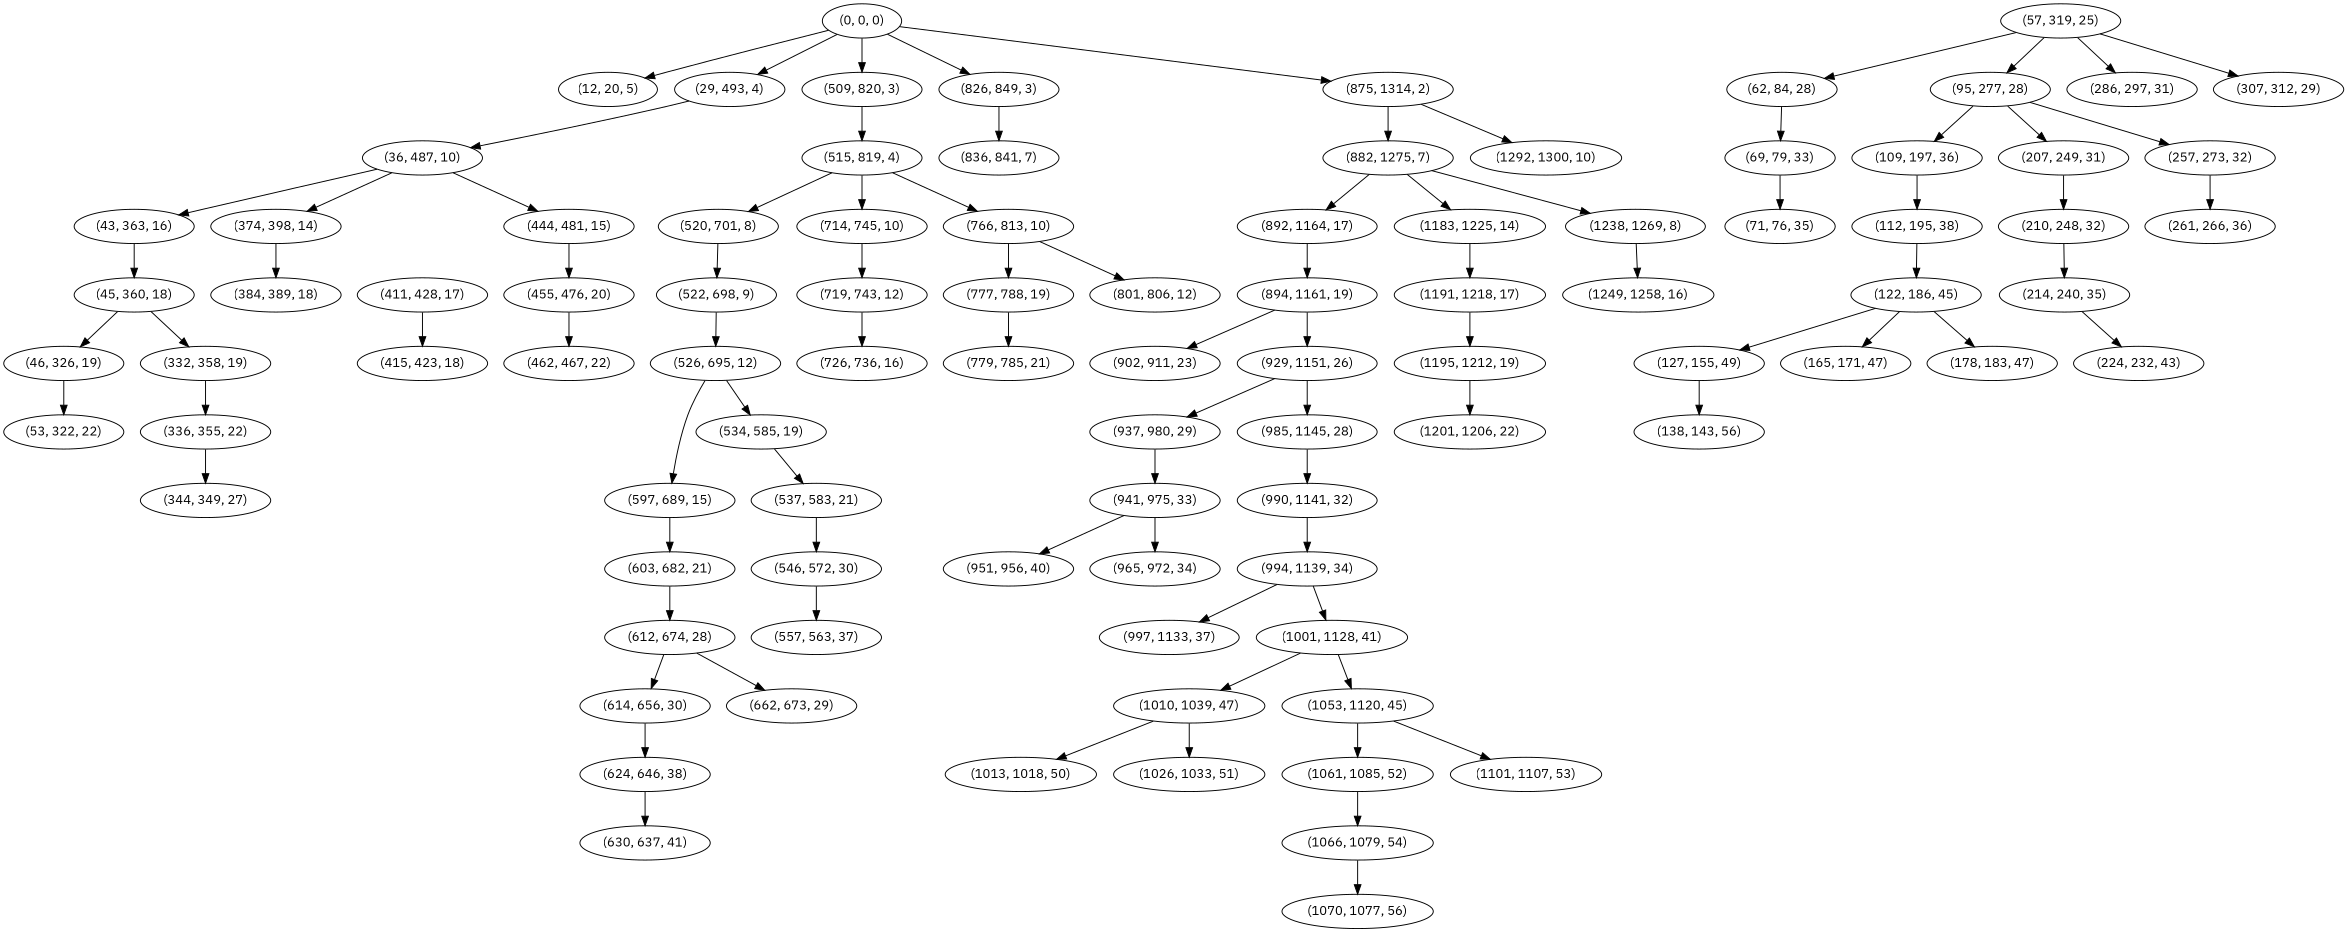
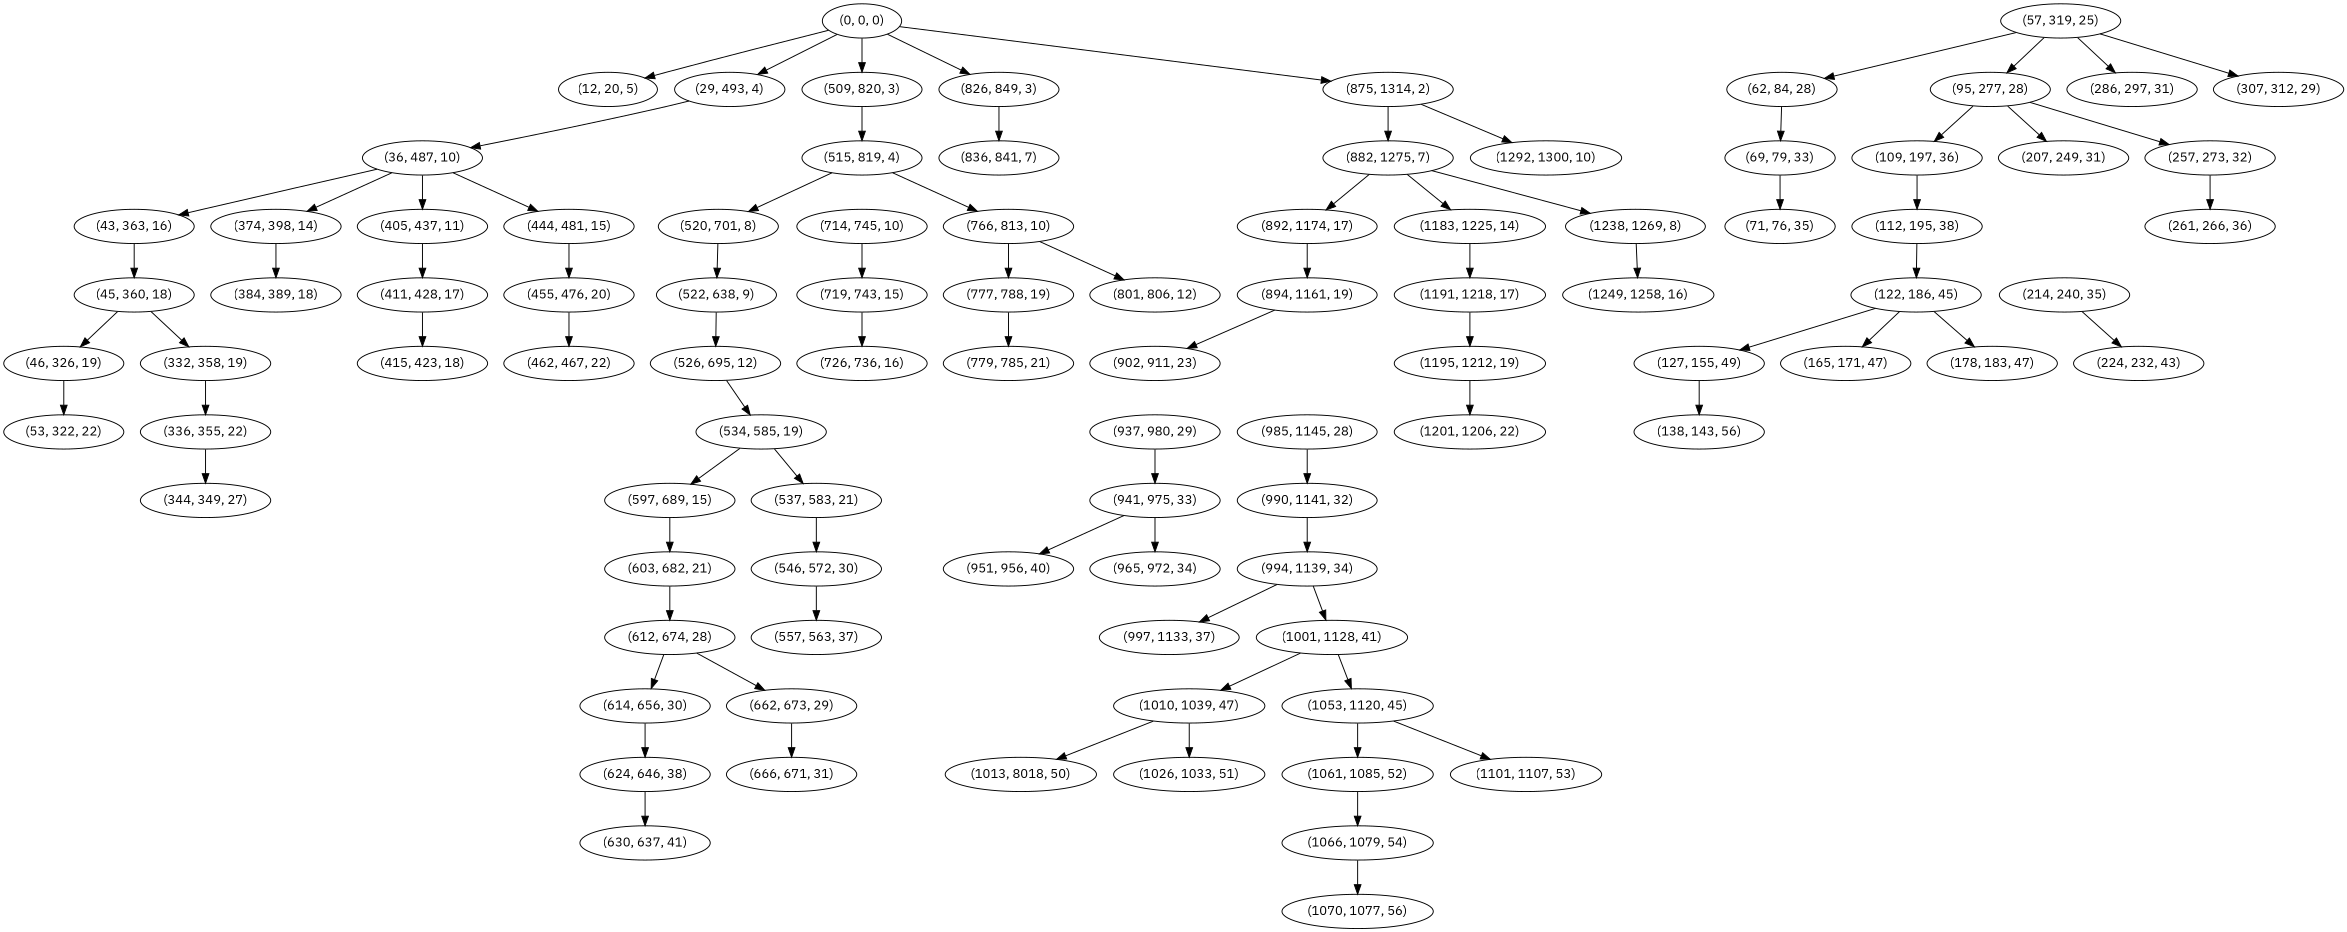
edge "(515, 819, 4)" -> "(714, 745, 10)": removed
node "(405, 437, 11)": added
node "(892, 1164, 17)": label "(892, 1164, 17)" -> "(892, 1174, 17)"
node "(210, 248, 32)": removed
node "(522, 698, 9)": label "(522, 698, 9)" -> "(522, 638, 9)"
node "(719, 743, 12)": label "(719, 743, 12)" -> "(719, 743, 15)"
node "(929, 1151, 26)": removed
edge "(526, 695, 12)" -> "(597, 689, 15)": now "(534, 585, 19)" -> "(597, 689, 15)"
node "(666, 671, 31)": added
node "(1013, 1018, 50)": label "(1013, 1018, 50)" -> "(1013, 8018, 50)"
